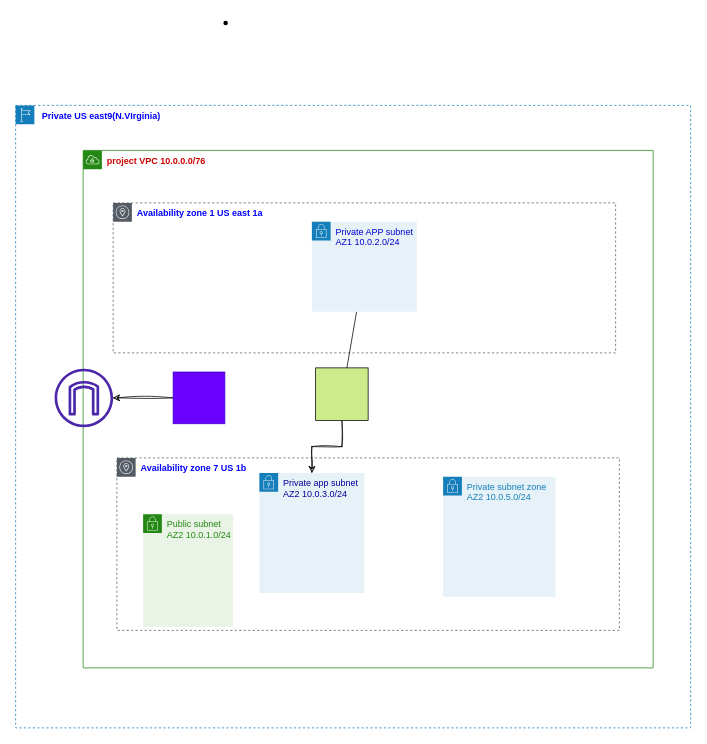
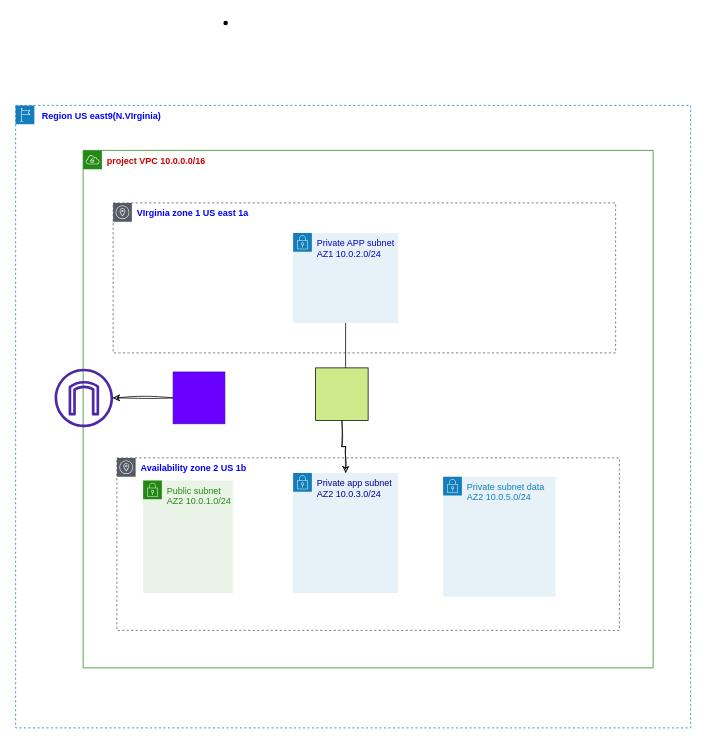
node "Private US east9(N.VIrginia)": label "Private US east9(N.VIrginia)" -> "Region US east9(N.VIrginia)"
node "project VPC 10.0.0.0/76": label "project VPC 10.0.0.0/76" -> "project VPC 10.0.0.0/16"
node "Availability zone 1 US east 1a": label "Availability zone 1 US east 1a" -> "VIrginia zone 1 US east 1a"
node "Private APP subnet AZ1 10.0.2.0/24": moved (364, 267) -> (345, 278)
node "Availability zone 7 US 1b": label "Availability zone 7 US 1b" -> "Availability zone 2 US 1b"
node "Private subnet zone AZ2 10.0.5.0/24": label "Private subnet zone AZ2 10.0.5.0/24" -> "Private subnet data AZ2 10.0.5.0/24"
node "Private app subnet AZ2 10.0.3.0/24": moved (312, 533) -> (345, 533)
node "Public subnet AZ2 10.0.1.0/24": moved (188, 570) -> (188, 537)
